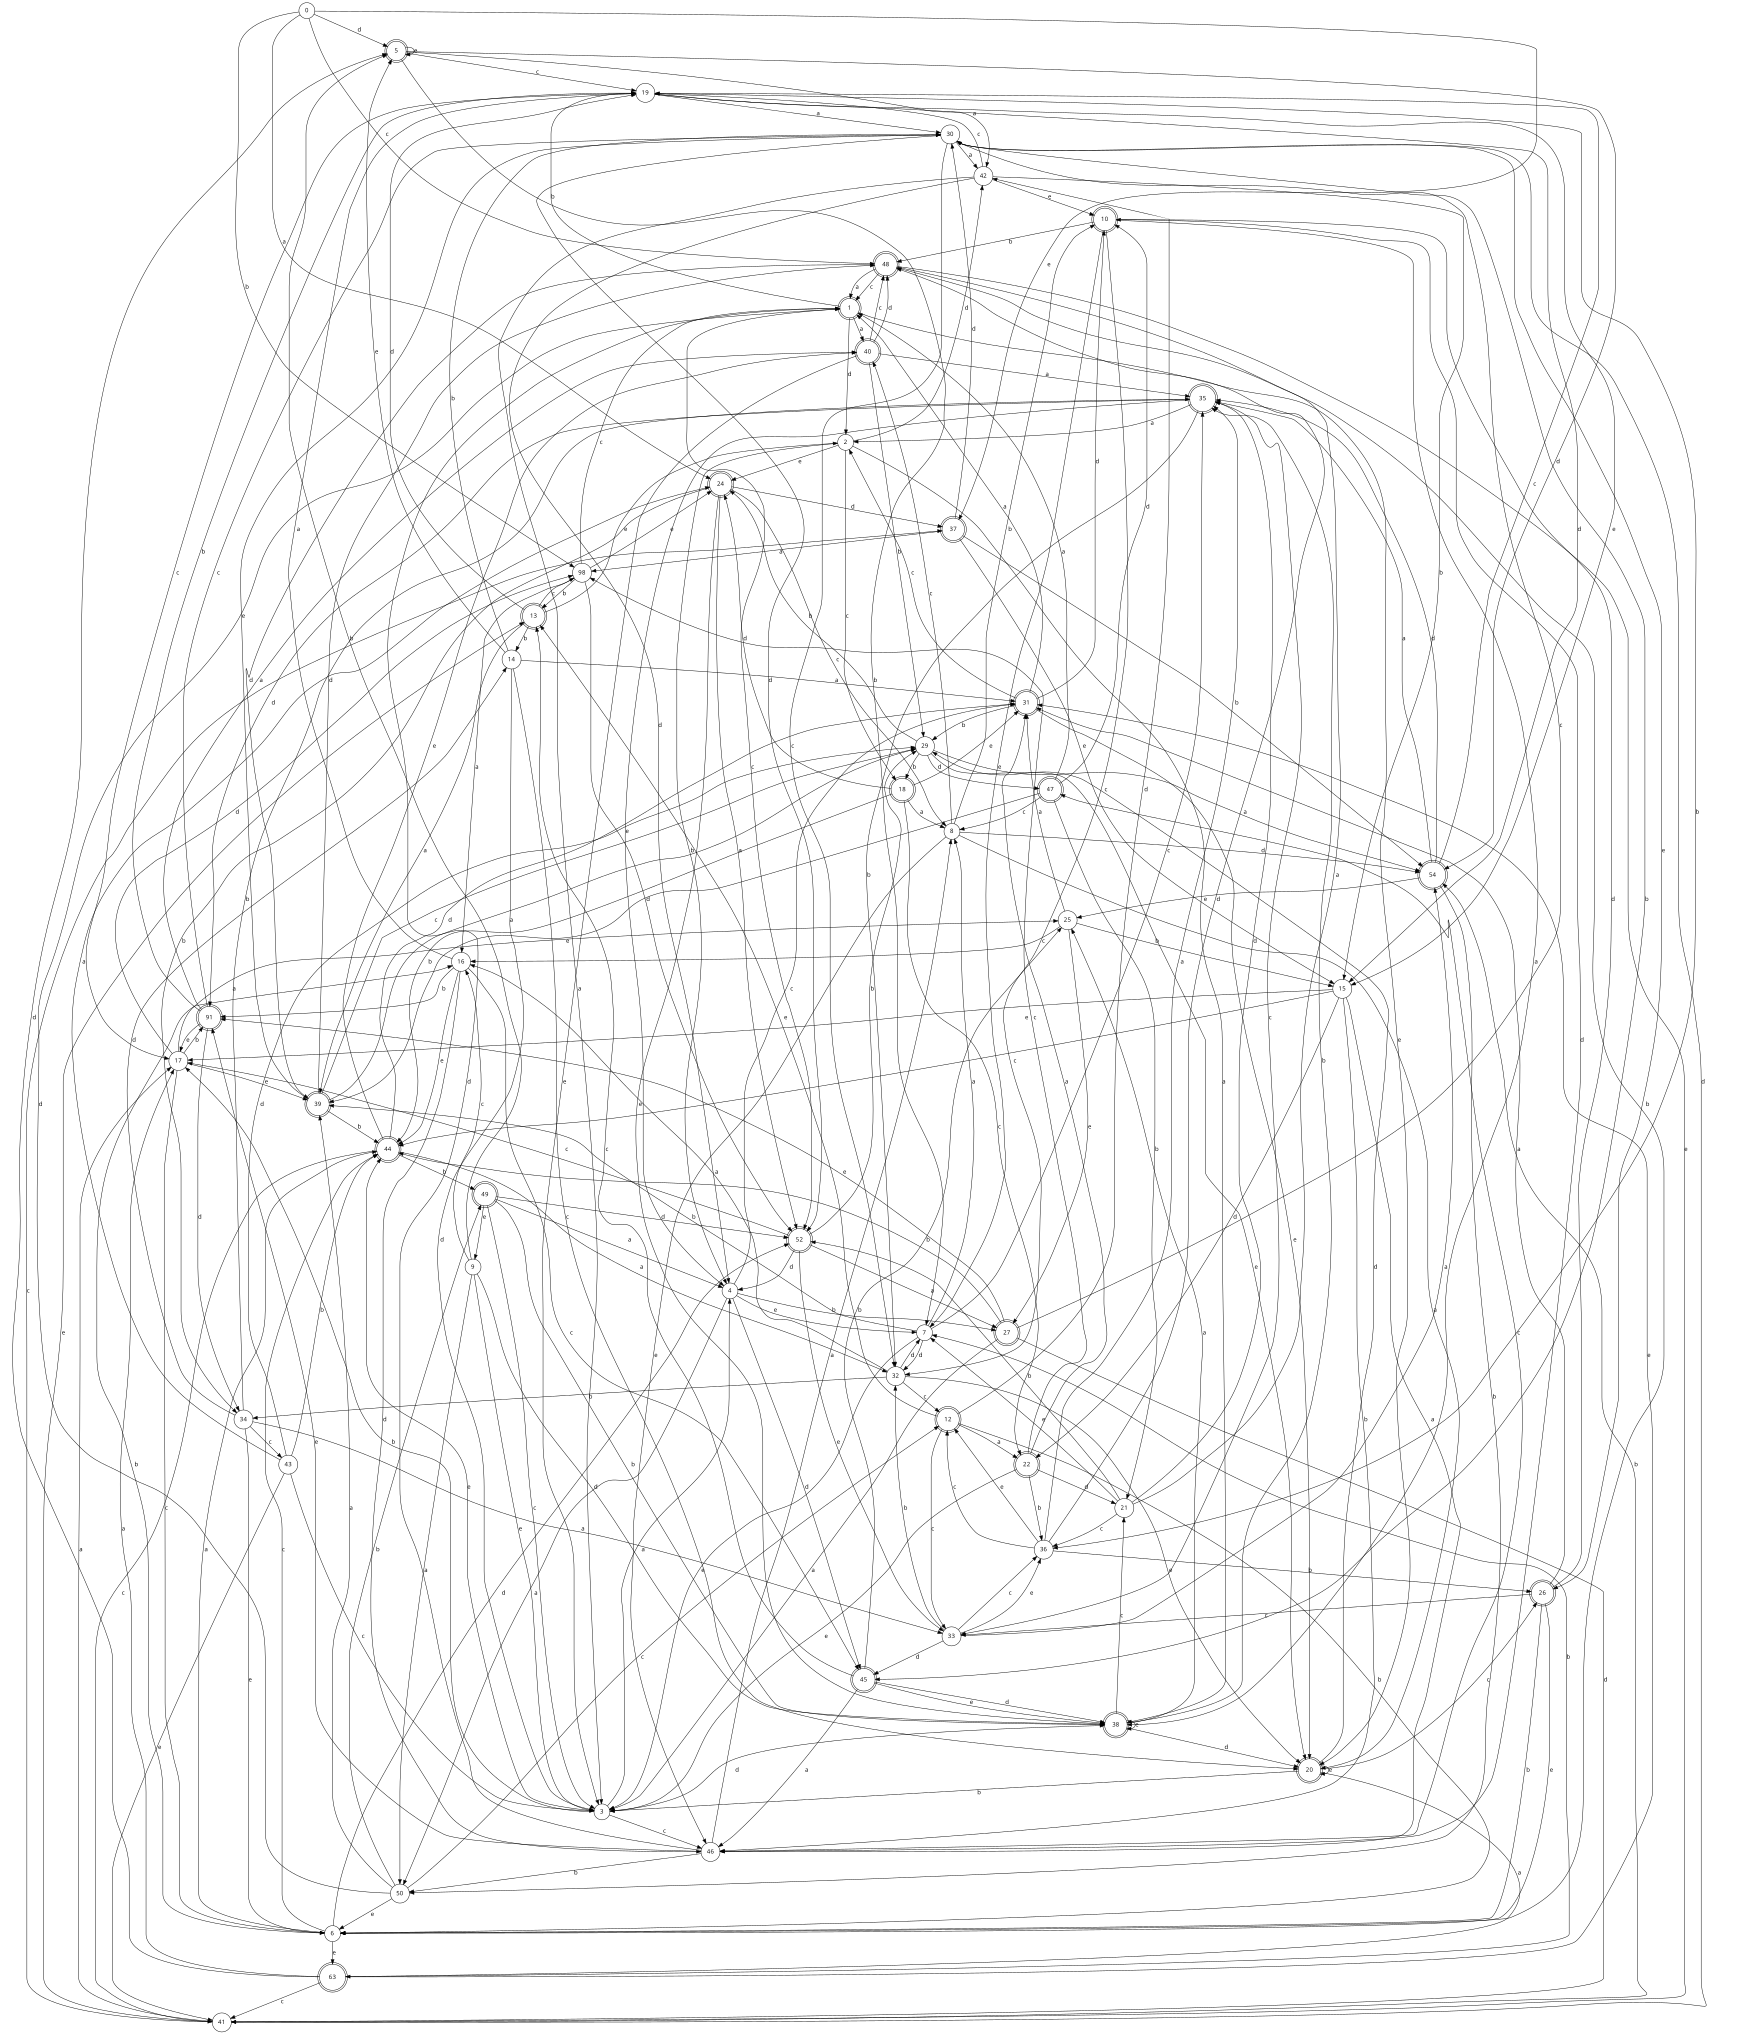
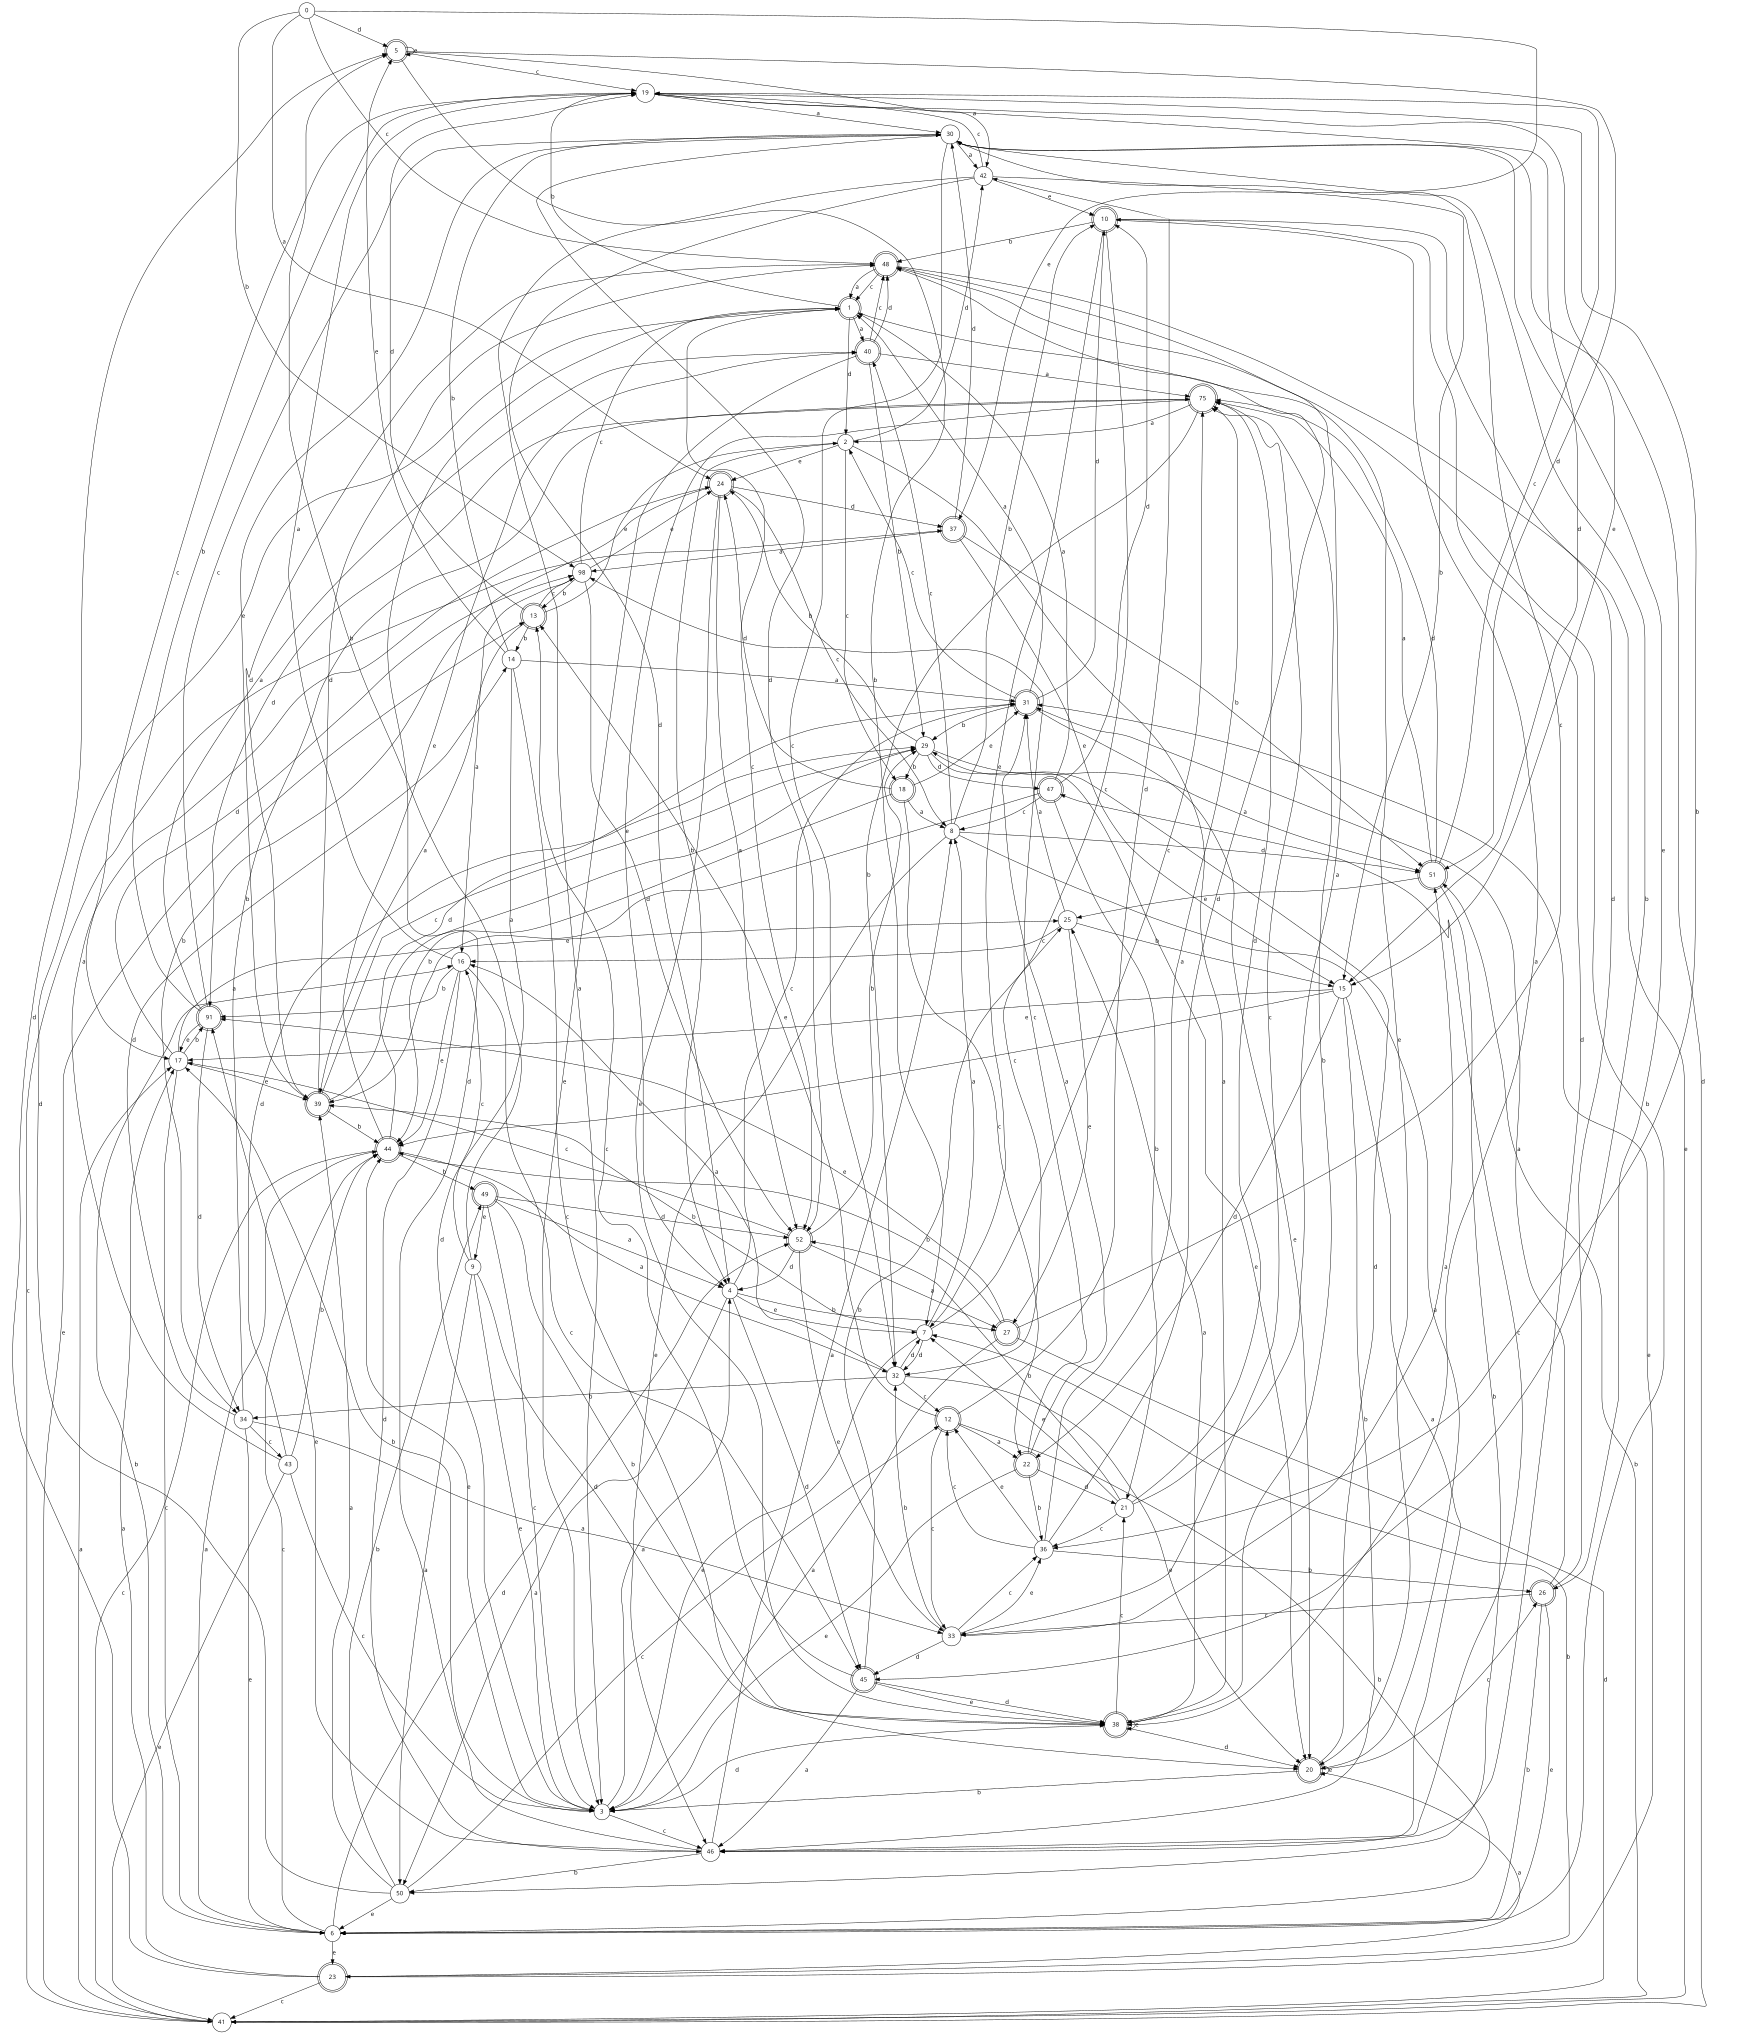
node "35": label "35" -> "75"
node "54": label "54" -> "51"
node "63": label "63" -> "23"
